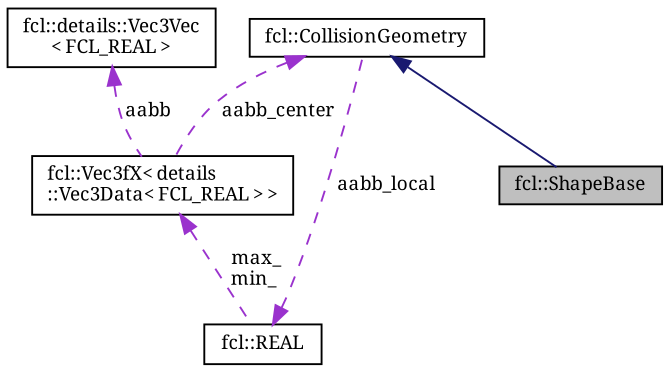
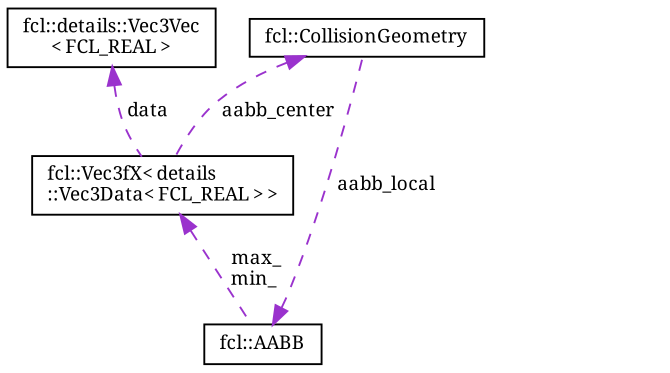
edge "fcl::Vec3fX< details ::Vec3Data< FCL_REAL > >" -> "fcl::details::Vec3Vec < FCL_REAL >": label " aabb" -> " data"
node "fcl::ShapeBase": removed
node "fcl::REAL": label "fcl::REAL" -> "fcl::AABB"
